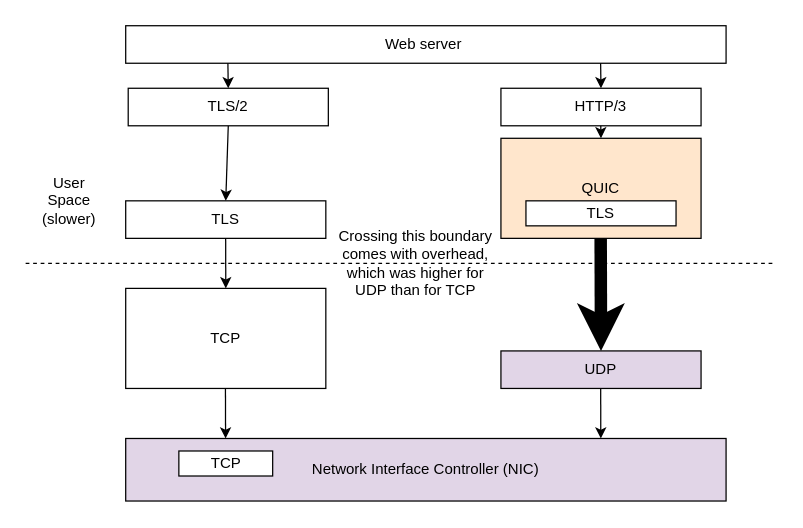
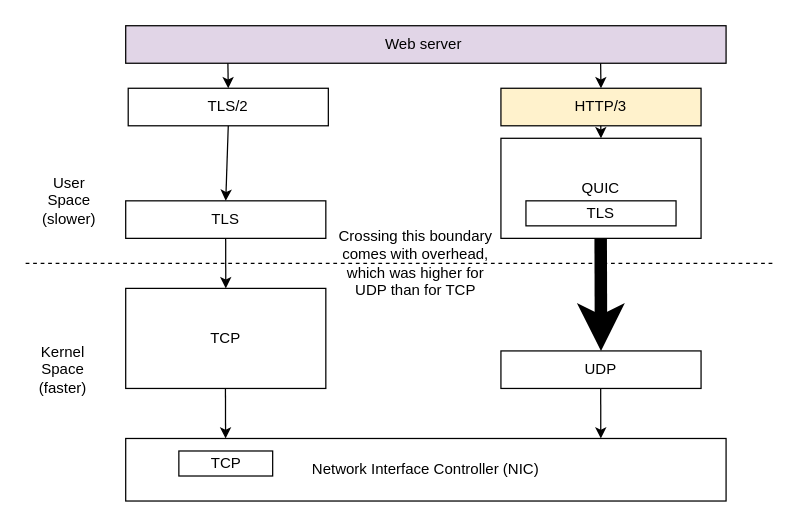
node "Web server": fillcolor #ffffff -> #e1d5e7
node "HTTP/3": fillcolor #ffffff -> #fff2cc
node "QUIC": fillcolor #ffe6cc -> #ffffff
node "Kernel Space (faster)": added
node "UDP": fillcolor #e1d5e7 -> #ffffff
node "Network Interface Controller (NIC)": fillcolor #e1d5e7 -> #ffffff
